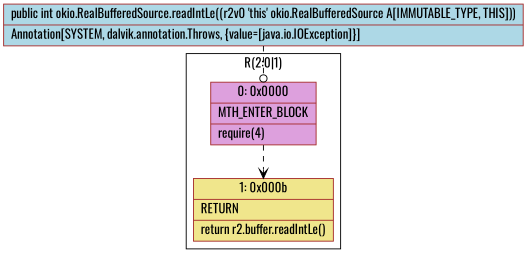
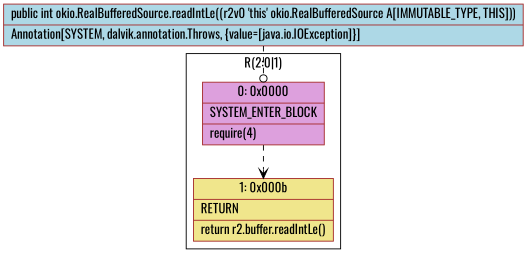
node "0: 0x0000": text "MTH_ENTER_BLOCK" -> "SYSTEM_ENTER_BLOCK"
